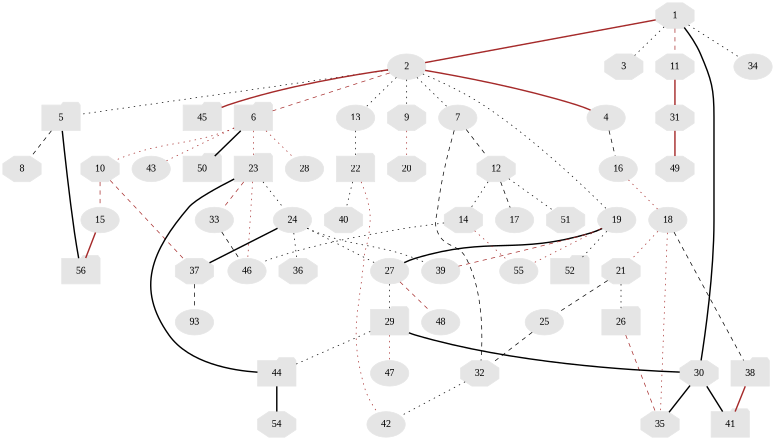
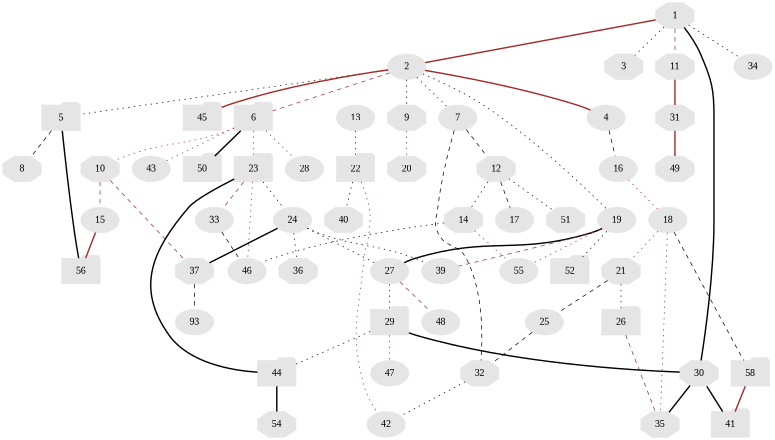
edge "2" -- "13": removed
node "38": label "38" -> "58"
